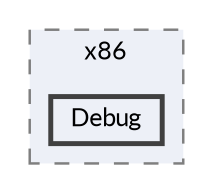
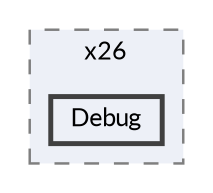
cluster "x86": label "x86" -> "x26"
